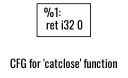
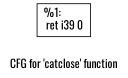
node "%1:": text "ret i32 0" -> "ret i39 0"
